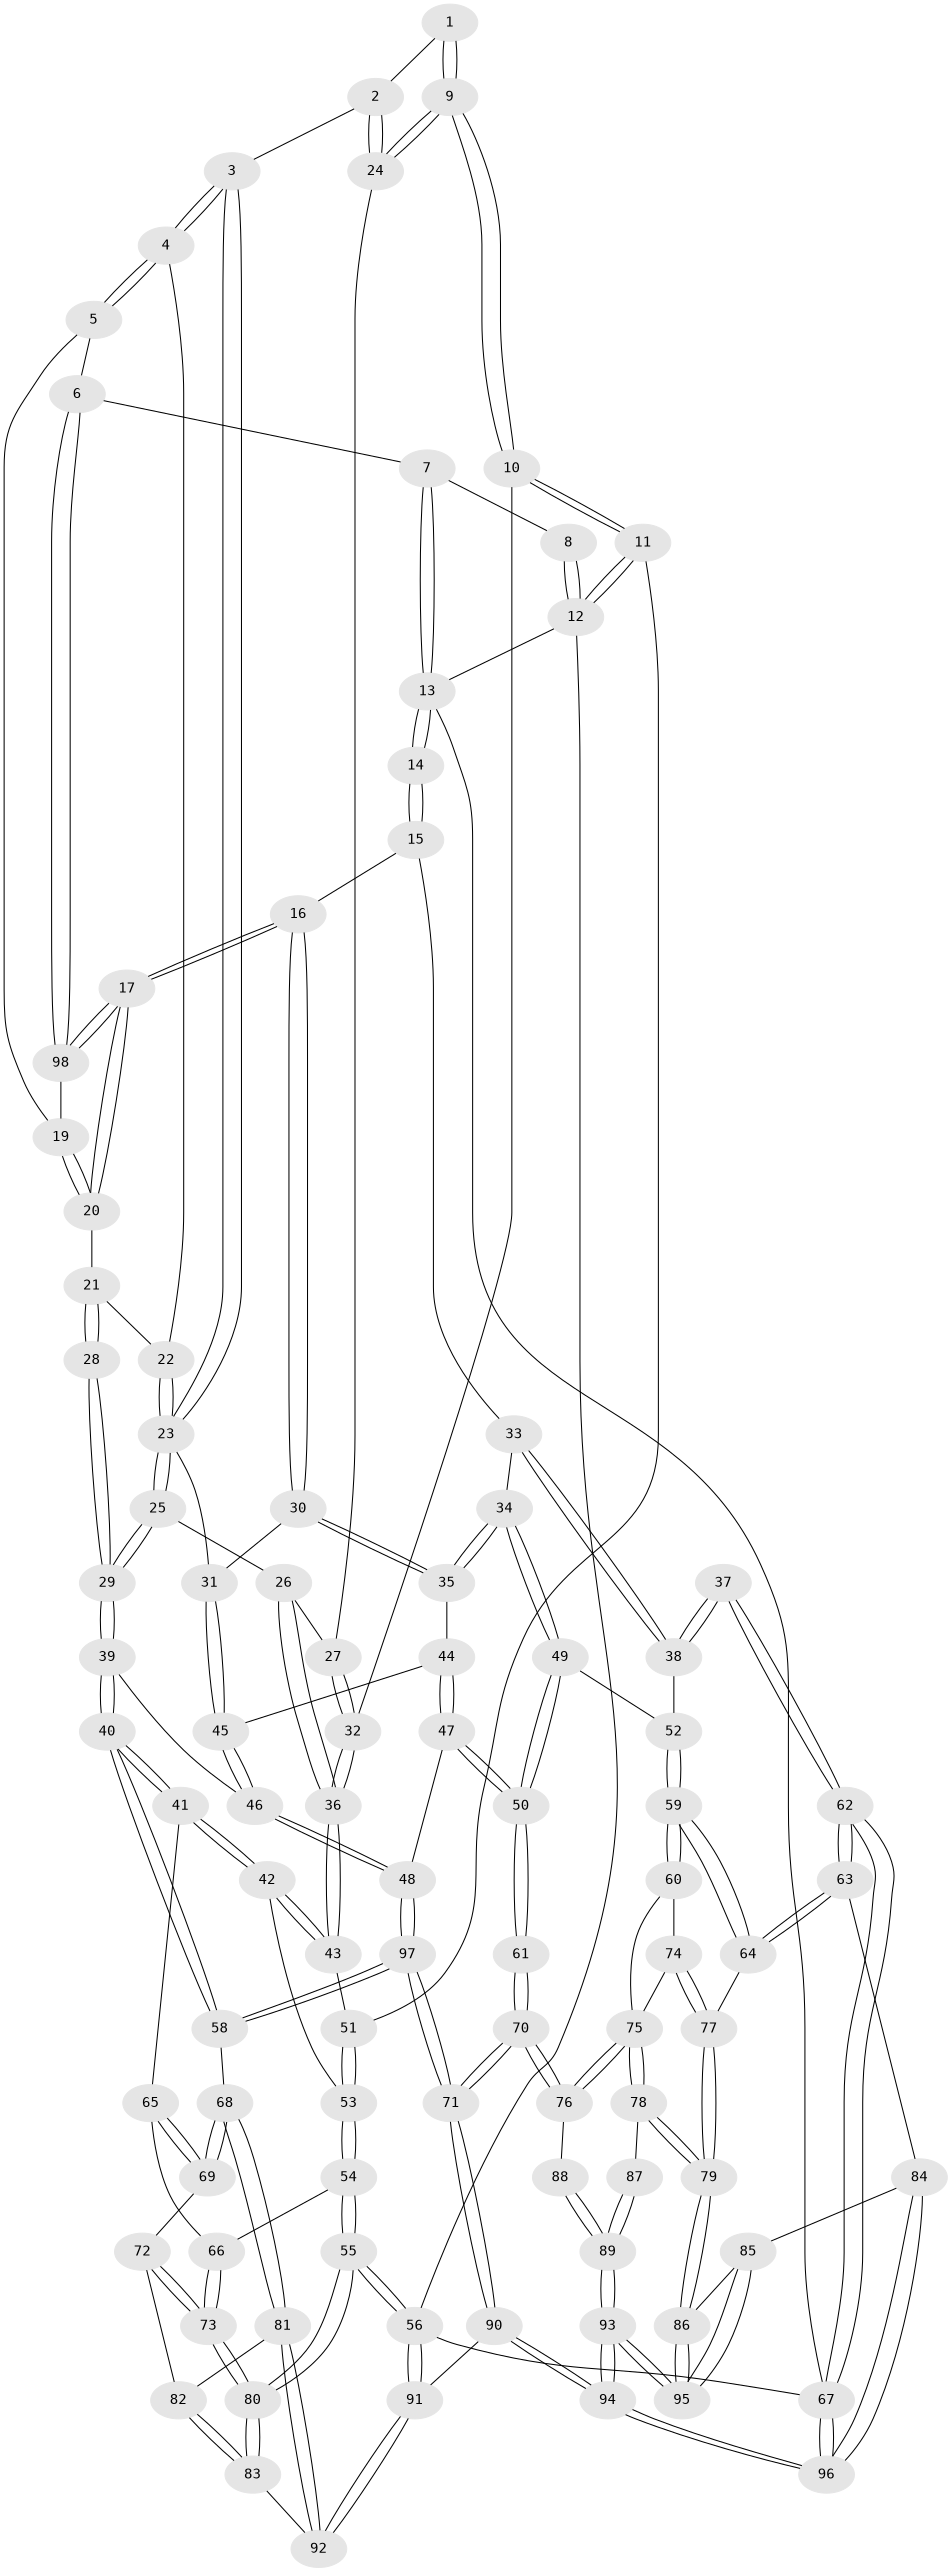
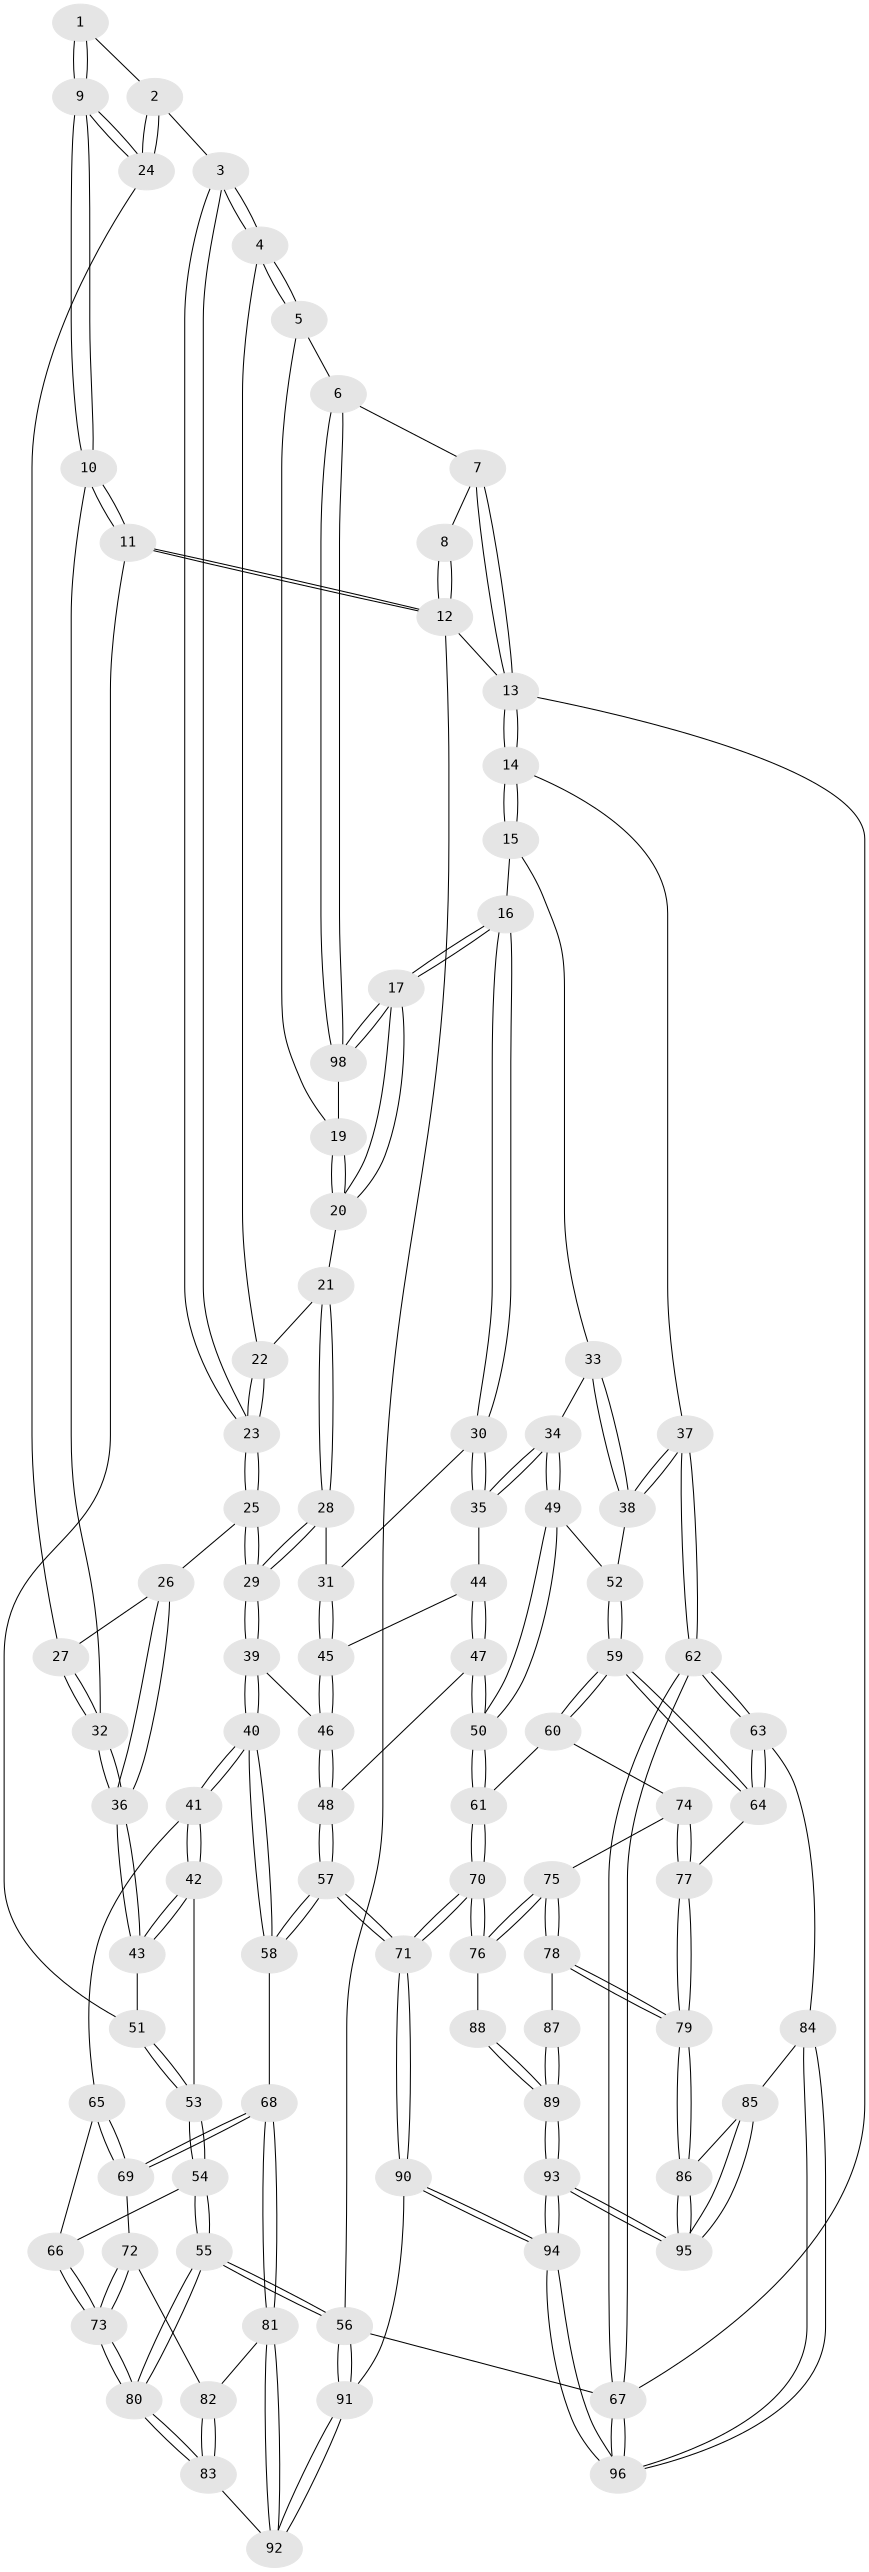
edge "14" -- "37": added
edge "23" -- "31": now "28" -- "31"
edge "60" -- "75": now "60" -- "61"
node "97": label "97" -> "57"
